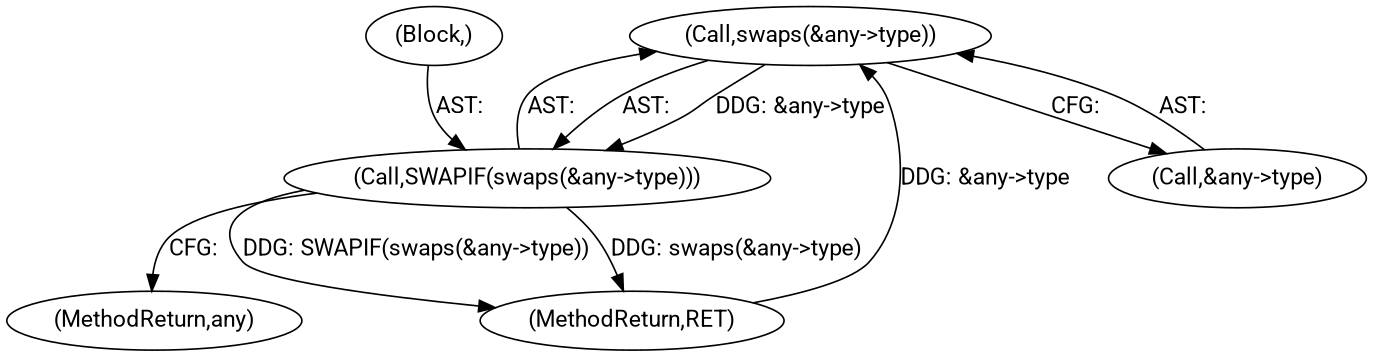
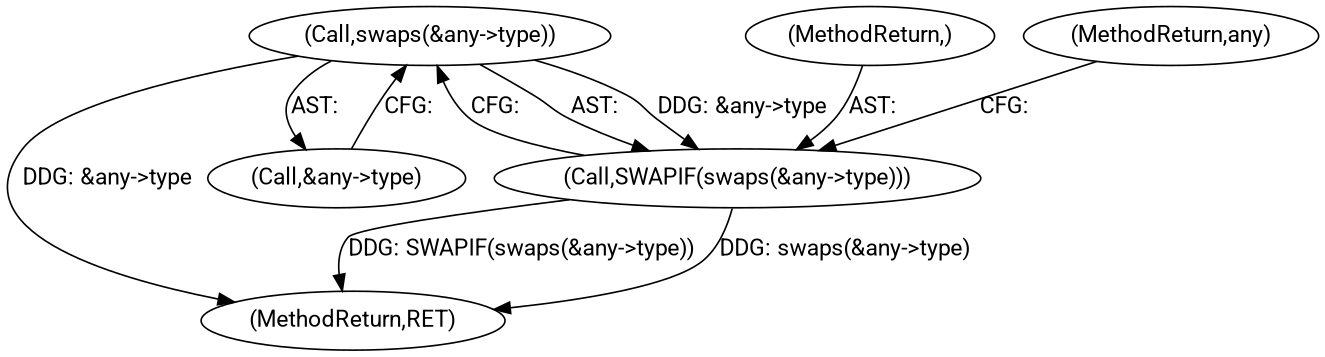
node "(Block,)": label "(Block,)" -> "(MethodReturn,)"
edge "(Call,SWAPIF(swaps(&any->type)))" -> "(Call,swaps(&any->type))": label "AST: " -> "CFG: "
edge "(Call,swaps(&any->type))" -> "(Call,&any->type)": label "CFG: " -> "AST: "
edge "(Call,&any->type)" -> "(Call,swaps(&any->type))": label "AST: " -> "CFG: "
edge "(Call,SWAPIF(swaps(&any->type)))" -> "(MethodReturn,any)": reversed
edge "(MethodReturn,RET)" -> "(Call,swaps(&any->type))": reversed
